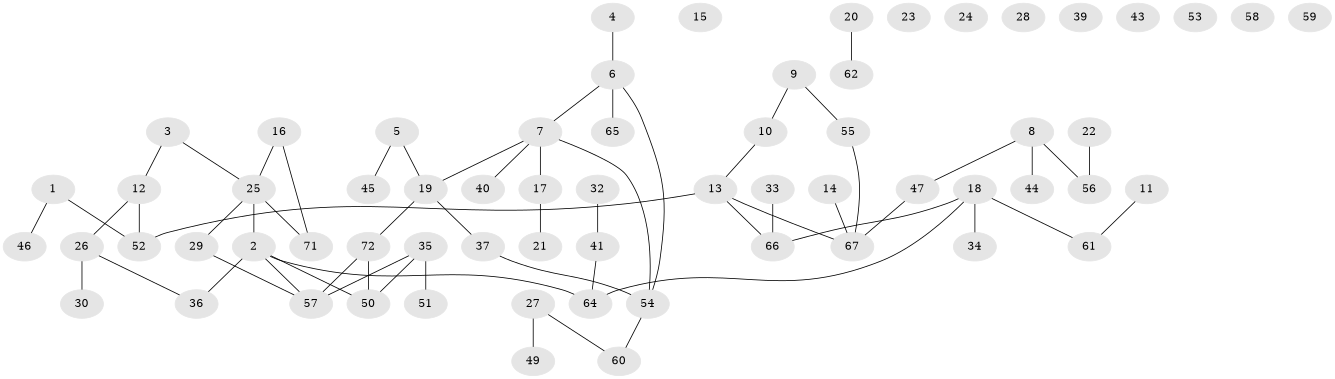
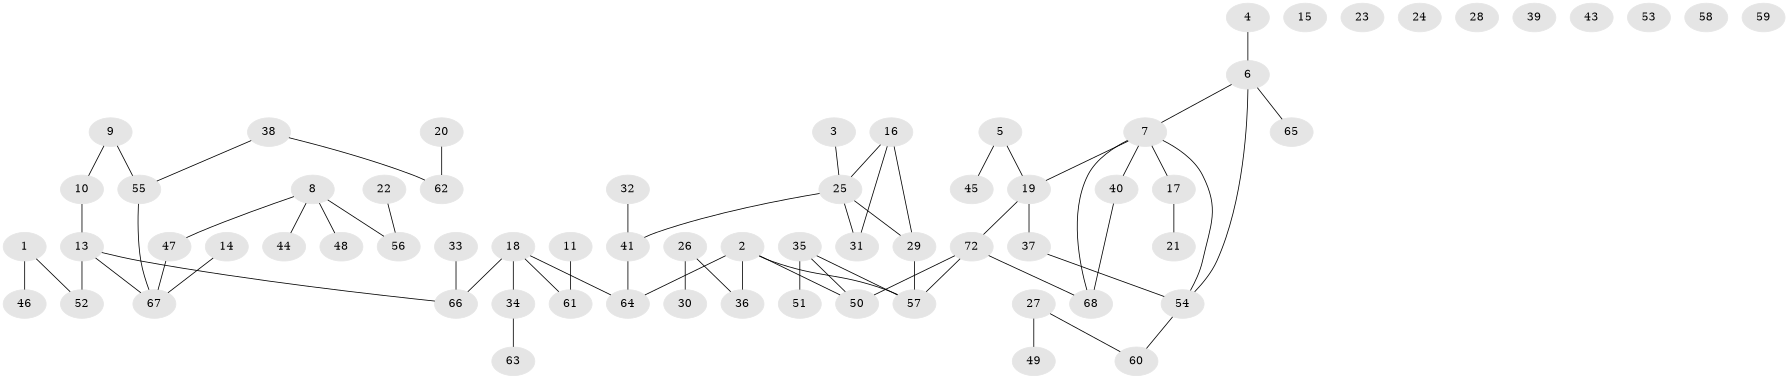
node "38": added
node "12": removed
edge "16" -- "29": added
edge "25" -- "2": now "25" -- "41"
node "71": label "71" -> "31"
node "48": added
node "68": added
node "63": added
